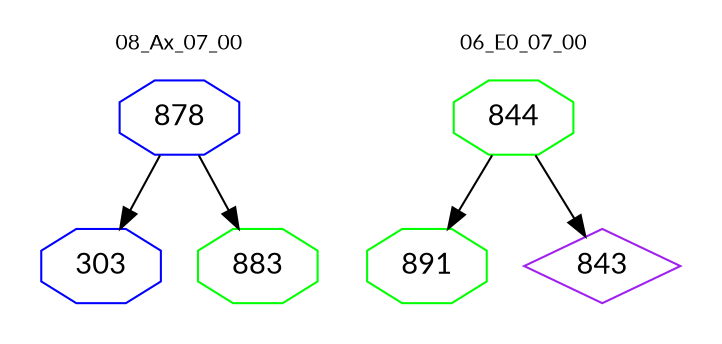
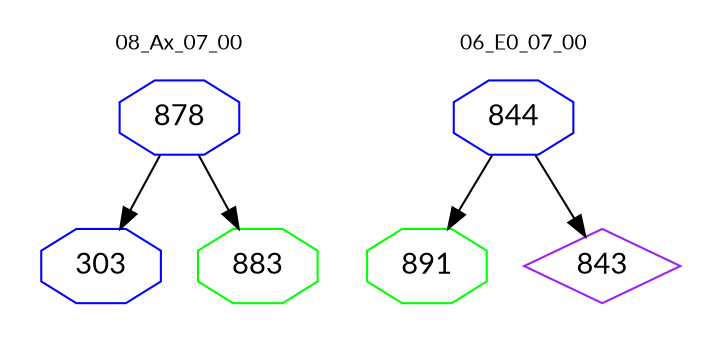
node "844": color green -> blue
